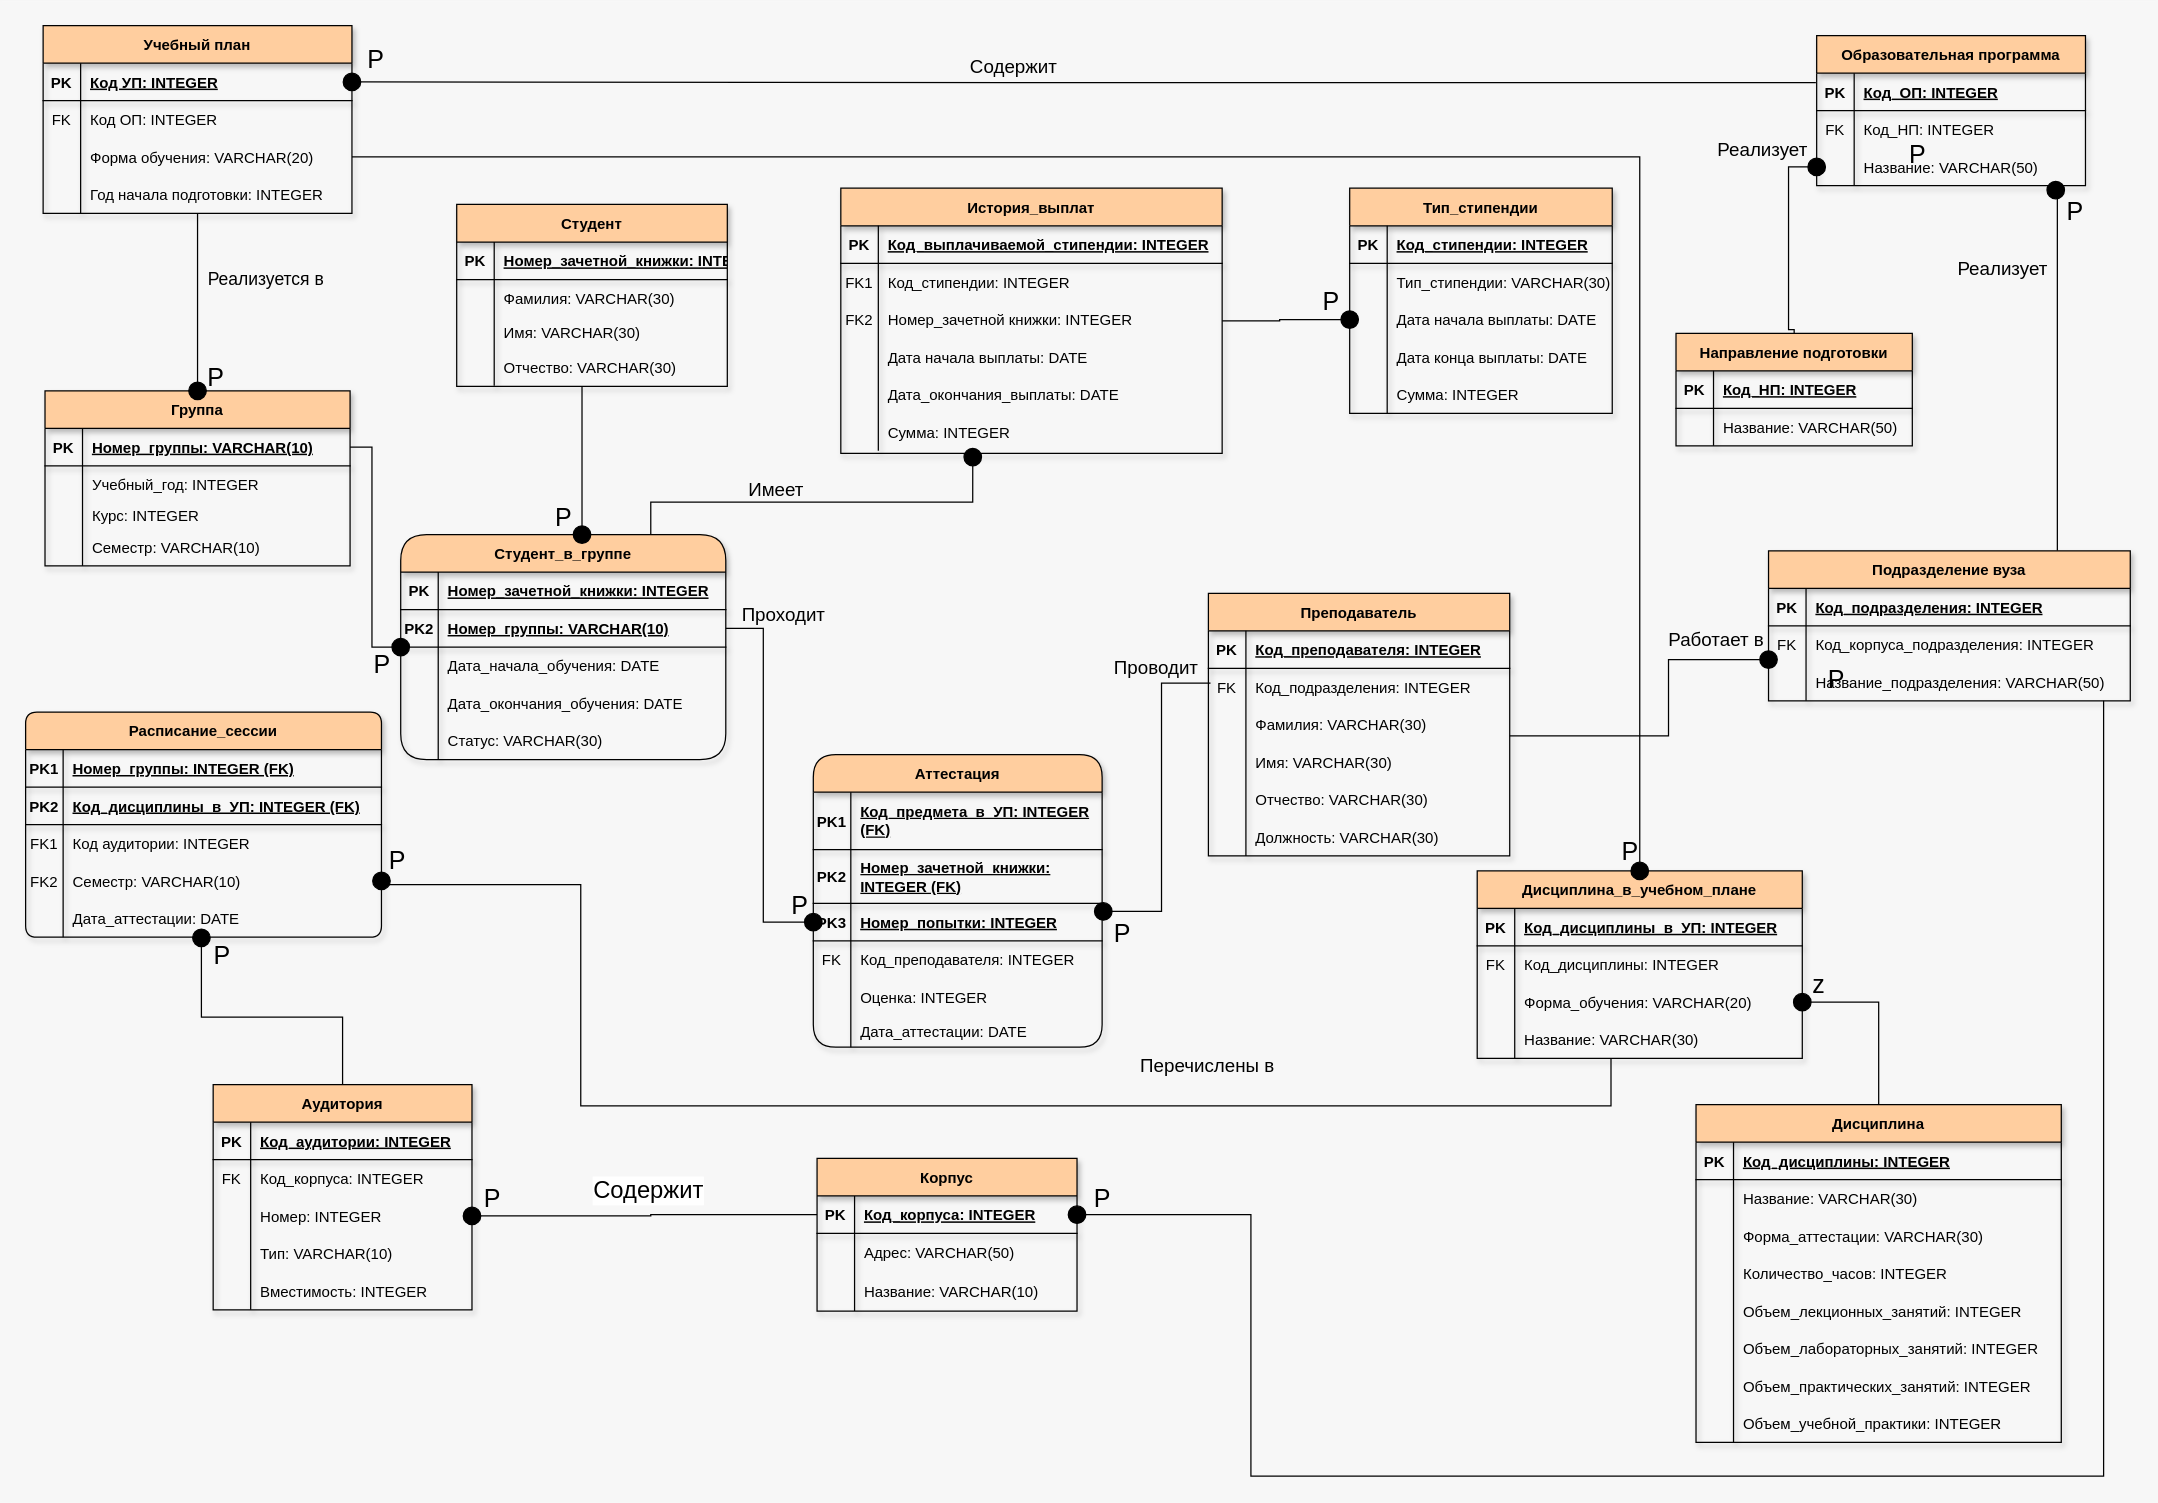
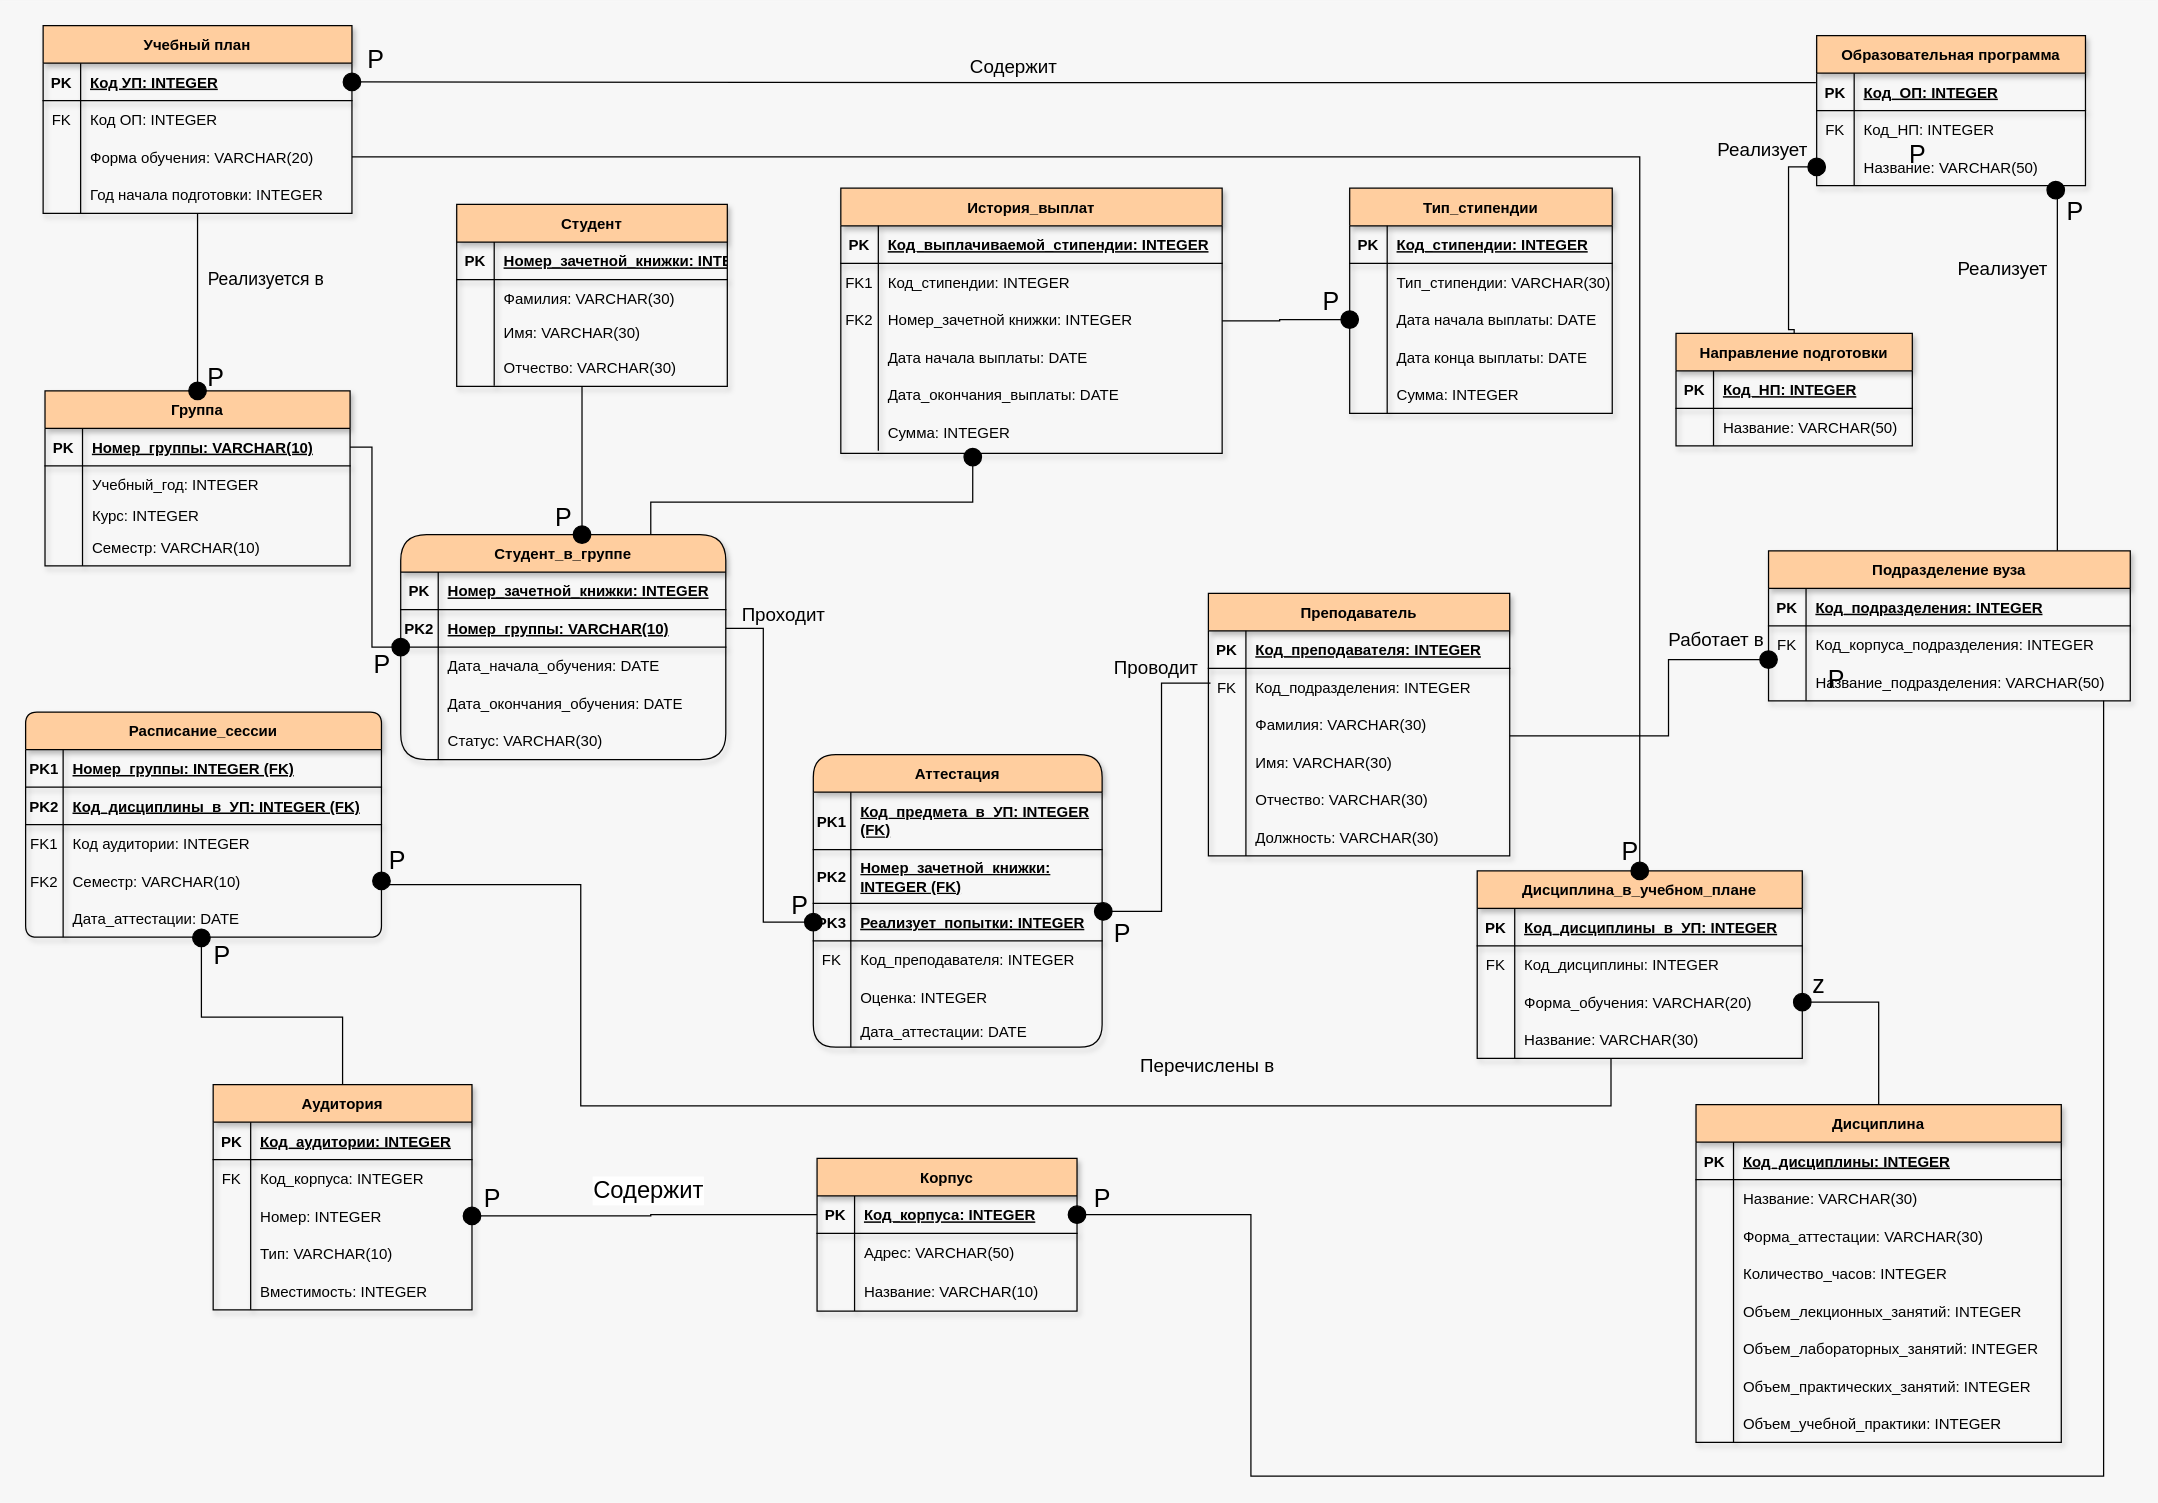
node "Имеет": removed
node "Номер_попытки: INTEGER": label "Номер_попытки: INTEGER" -> "Реализует_попытки: INTEGER"
